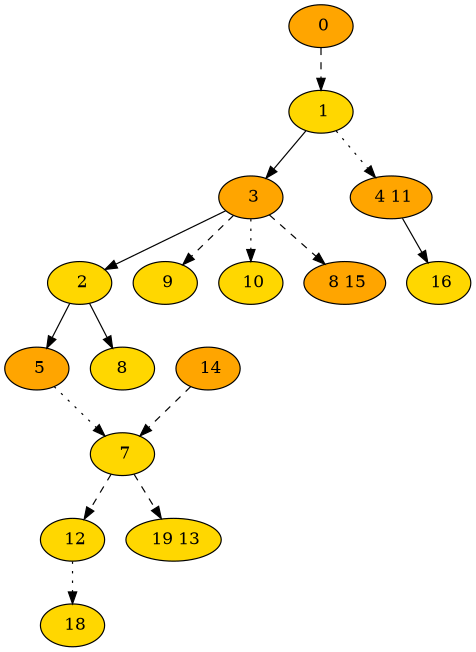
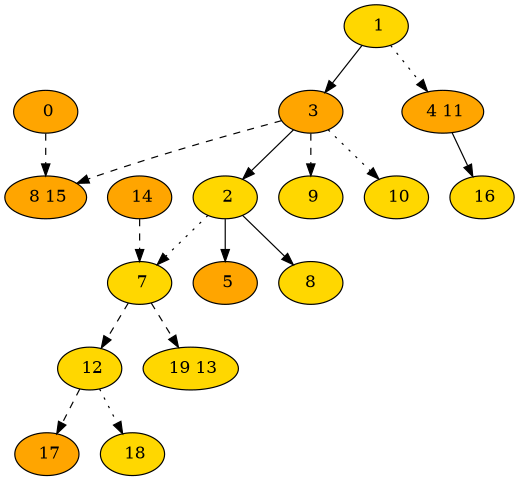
edge "0" -> "1": now "0" -> "8 15"
edge "5" -> "7": now "2" -> "7"
node "17": added
